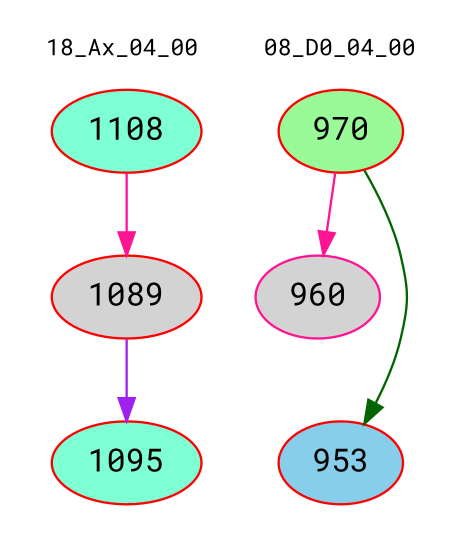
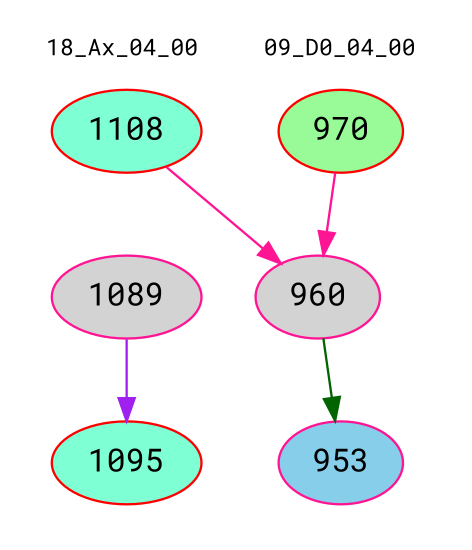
cluster "08_D0_04_00": label "08_D0_04_00" -> "09_D0_04_00"
edge "1108" -> "1089": now "1108" -> "960"
edge "970" -> "953": now "960" -> "953"
node "1089": color red -> deeppink
node "953": color red -> deeppink
